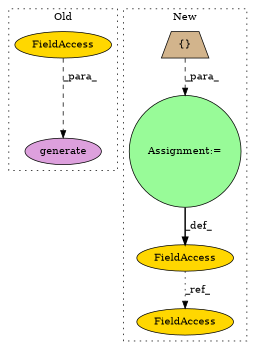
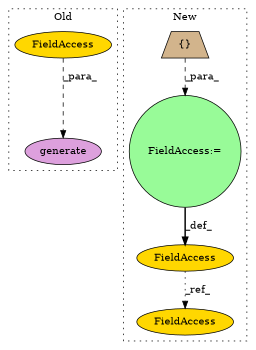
node "Assignment:=": label "Assignment:=" -> "FieldAccess:="
